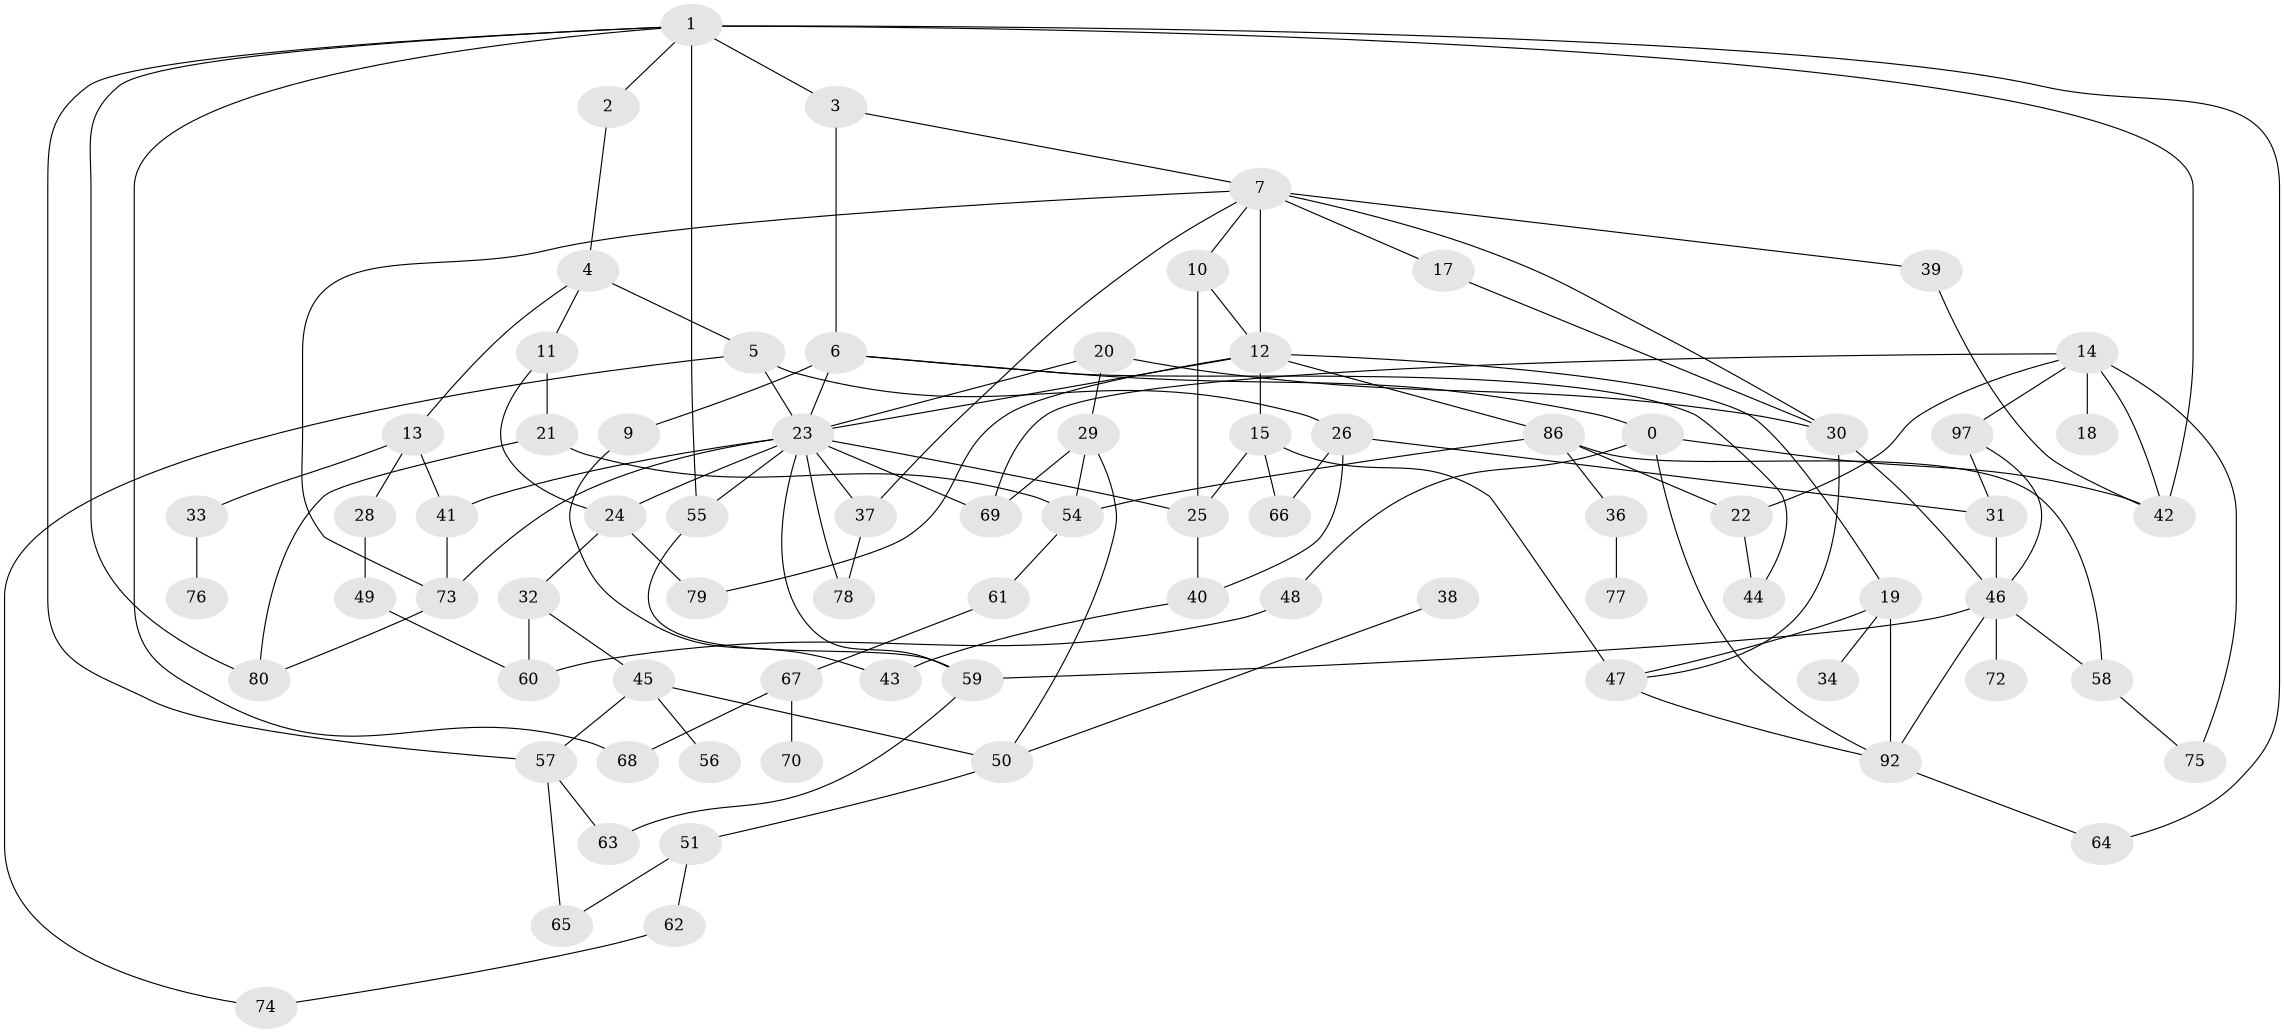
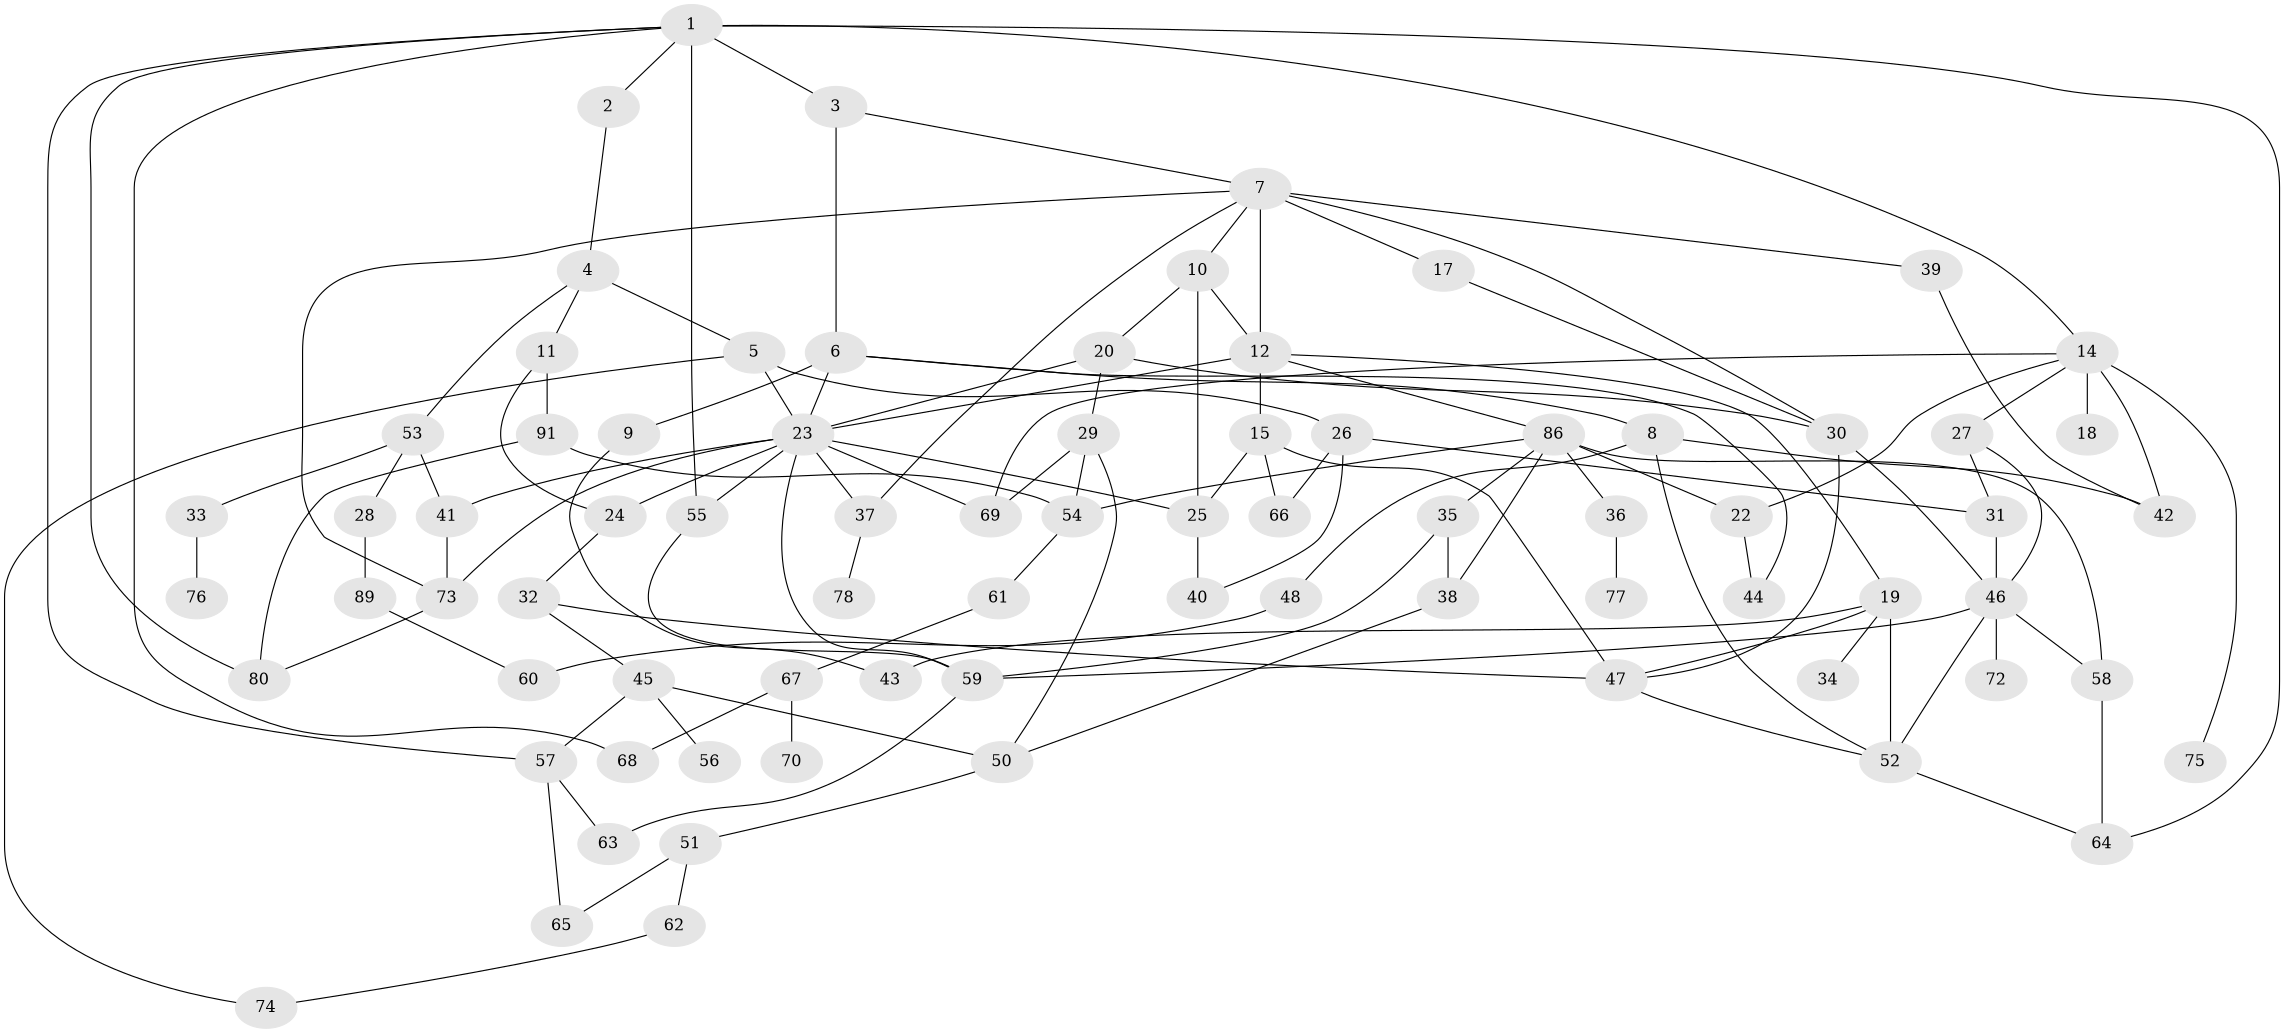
edge "1" -- "42": now "1" -- "14"
edge "10" -- "20": added
node "13": label "13" -> "53"
node "21": label "21" -> "91"
node "0": label "0" -> "8"
node "97": label "97" -> "27"
node "35": added
edge "23" -- "78": removed
edge "86" -- "38": added
node "49": label "49" -> "89"
node "79": removed
edge "40" -- "43": now "19" -- "43"
edge "32" -- "60": now "32" -- "47"
edge "58" -- "75": now "58" -- "64"
node "92": label "92" -> "52"
